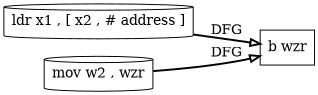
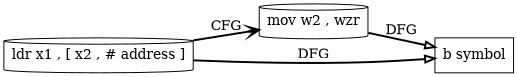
edge "ldr x1 , [ x2 , # address ]" -> "mov w2 , wzr": added, label "CFG"
node "b wzr": label "b wzr" -> "b symbol"
